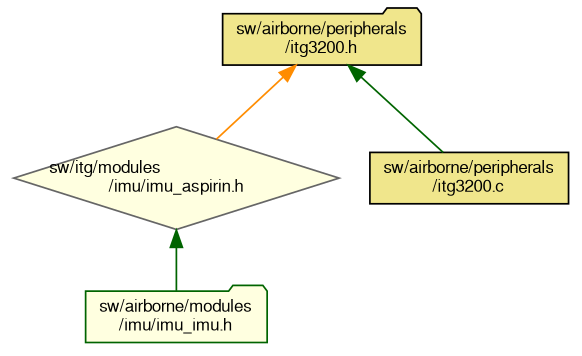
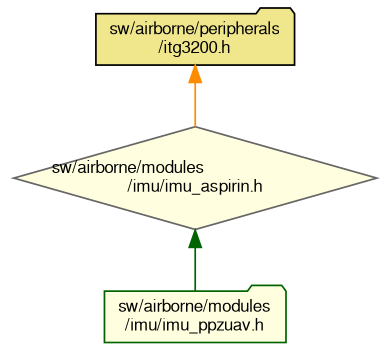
node "sw/itg/modules /imu/imu_aspirin.h": label "sw/itg/modules /imu/imu_aspirin.h" -> "sw/airborne/modules /imu/imu_aspirin.h"
node "sw/airborne/peripherals /itg3200.c": removed
node "sw/airborne/modules /imu/imu_imu.h": label "sw/airborne/modules /imu/imu_imu.h" -> "sw/airborne/modules /imu/imu_ppzuav.h"
